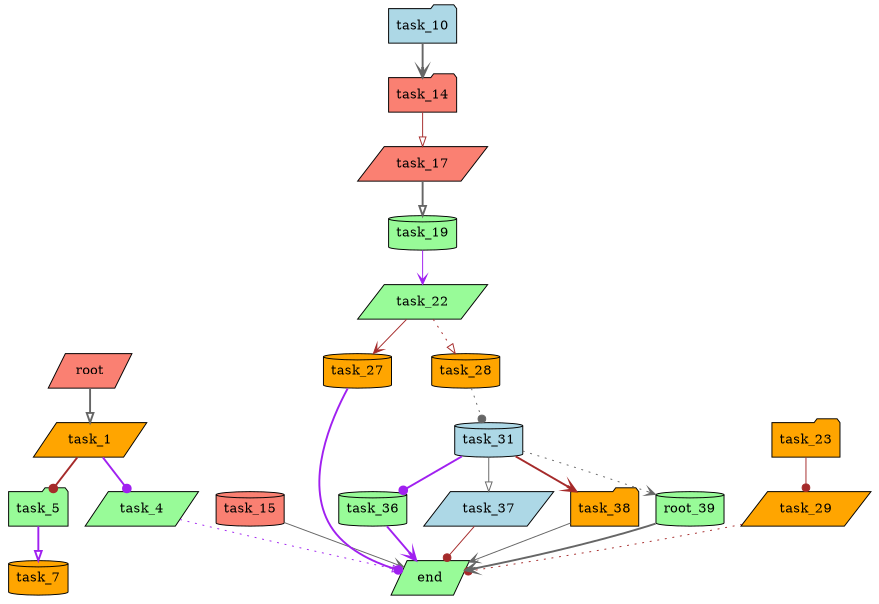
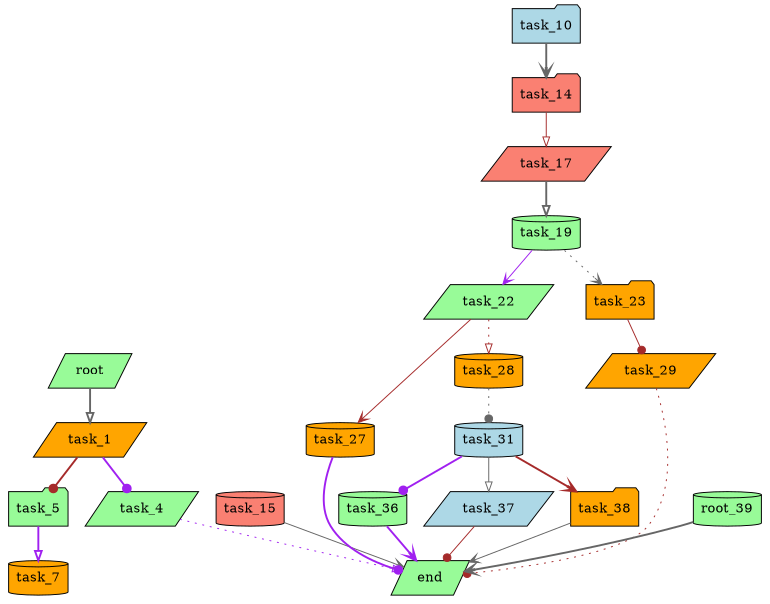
edge "task_19" -> "task_23": added
node "root": fillcolor salmon -> palegreen
edge "task_31" -> "root_39": removed
